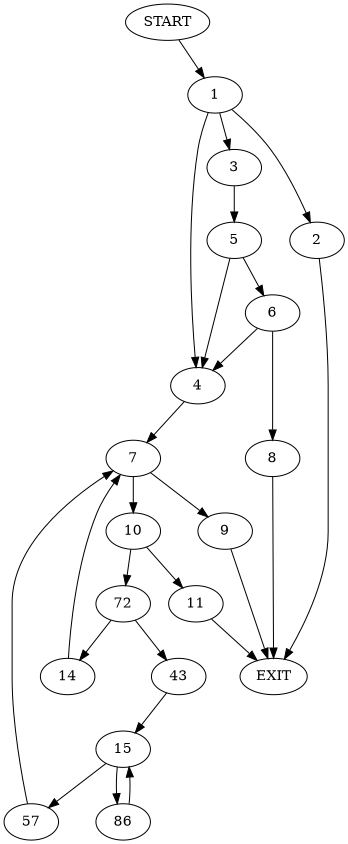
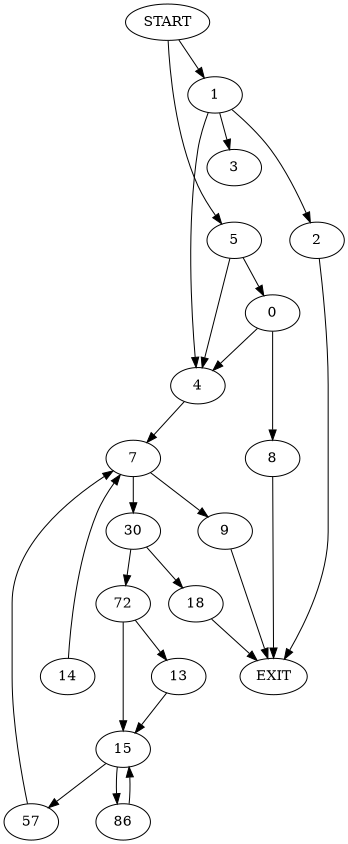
edge "3" -> "5": now "START" -> "5"
node "6": label "6" -> "0"
node "10": label "10" -> "30"
node "11": label "11" -> "18"
edge "72" -> "14": now "72" -> "15"
node "43": label "43" -> "13"
